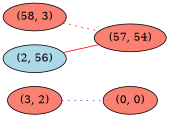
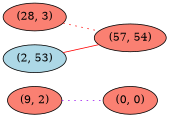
node "(58, 3)": label "(58, 3)" -> "(28, 3)"
node "(2, 56)": label "(2, 56)" -> "(2, 53)"
node "(3, 2)": label "(3, 2)" -> "(9, 2)"
